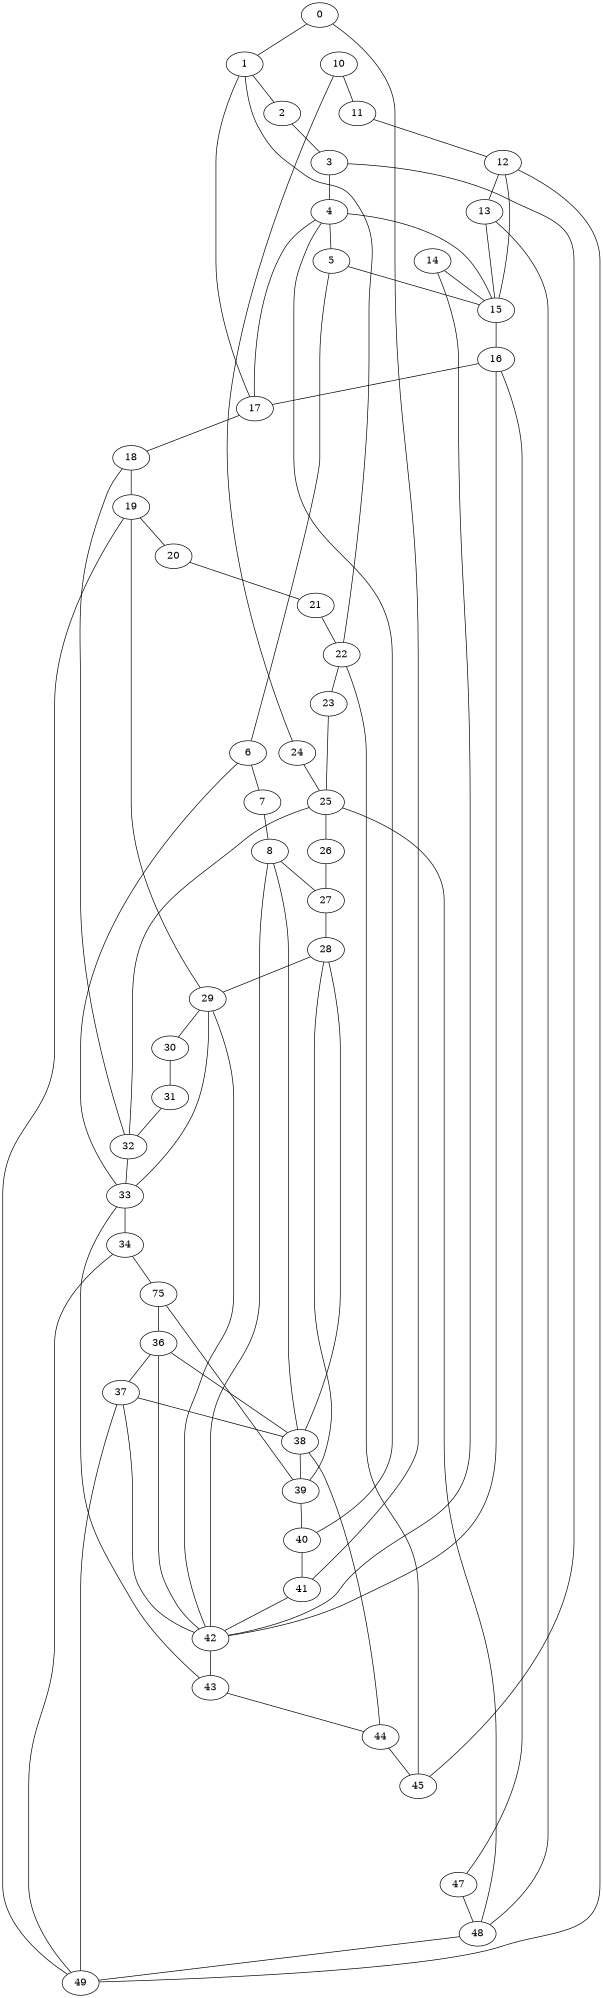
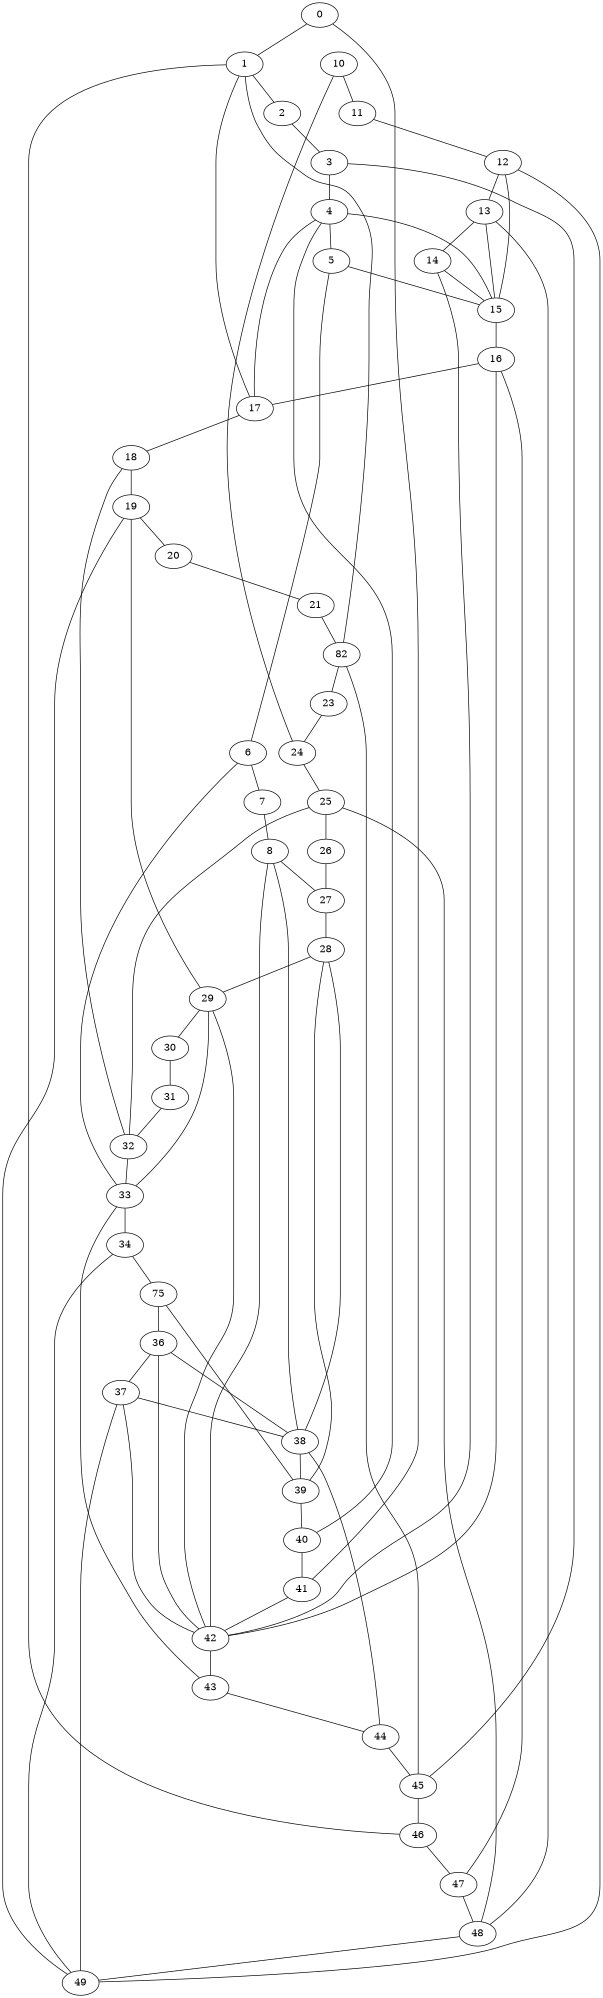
edge "13" -- "14": added
node "22": label "22" -> "82"
edge "23" -- "25": now "23" -- "24"
node "46": added
